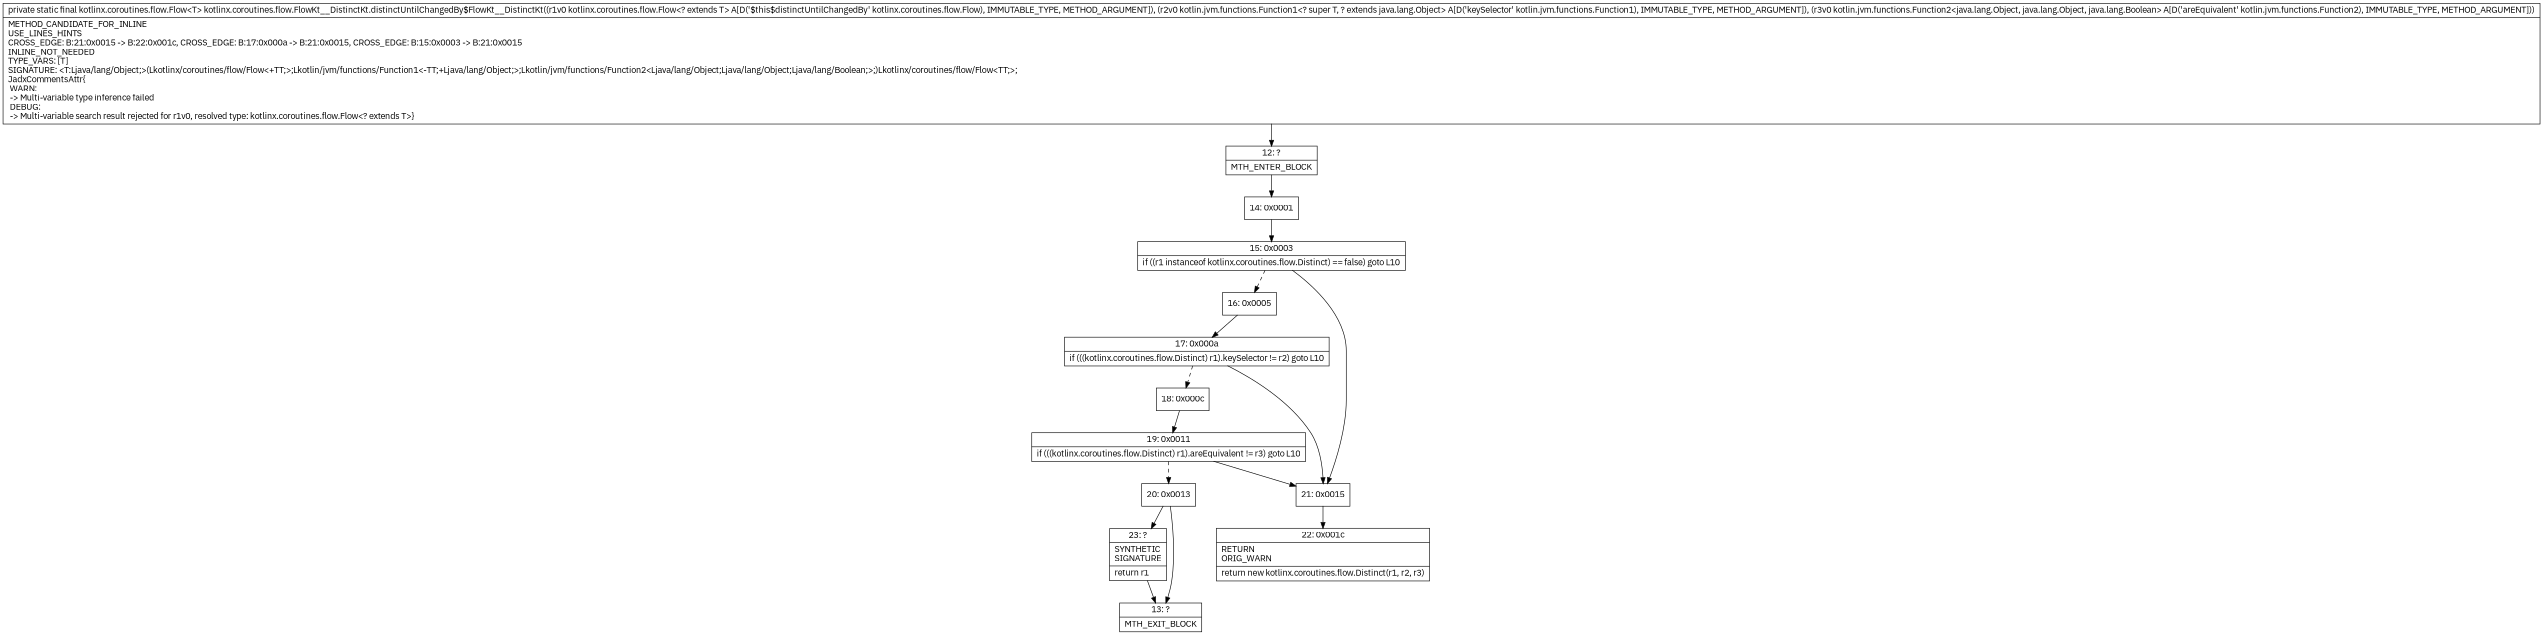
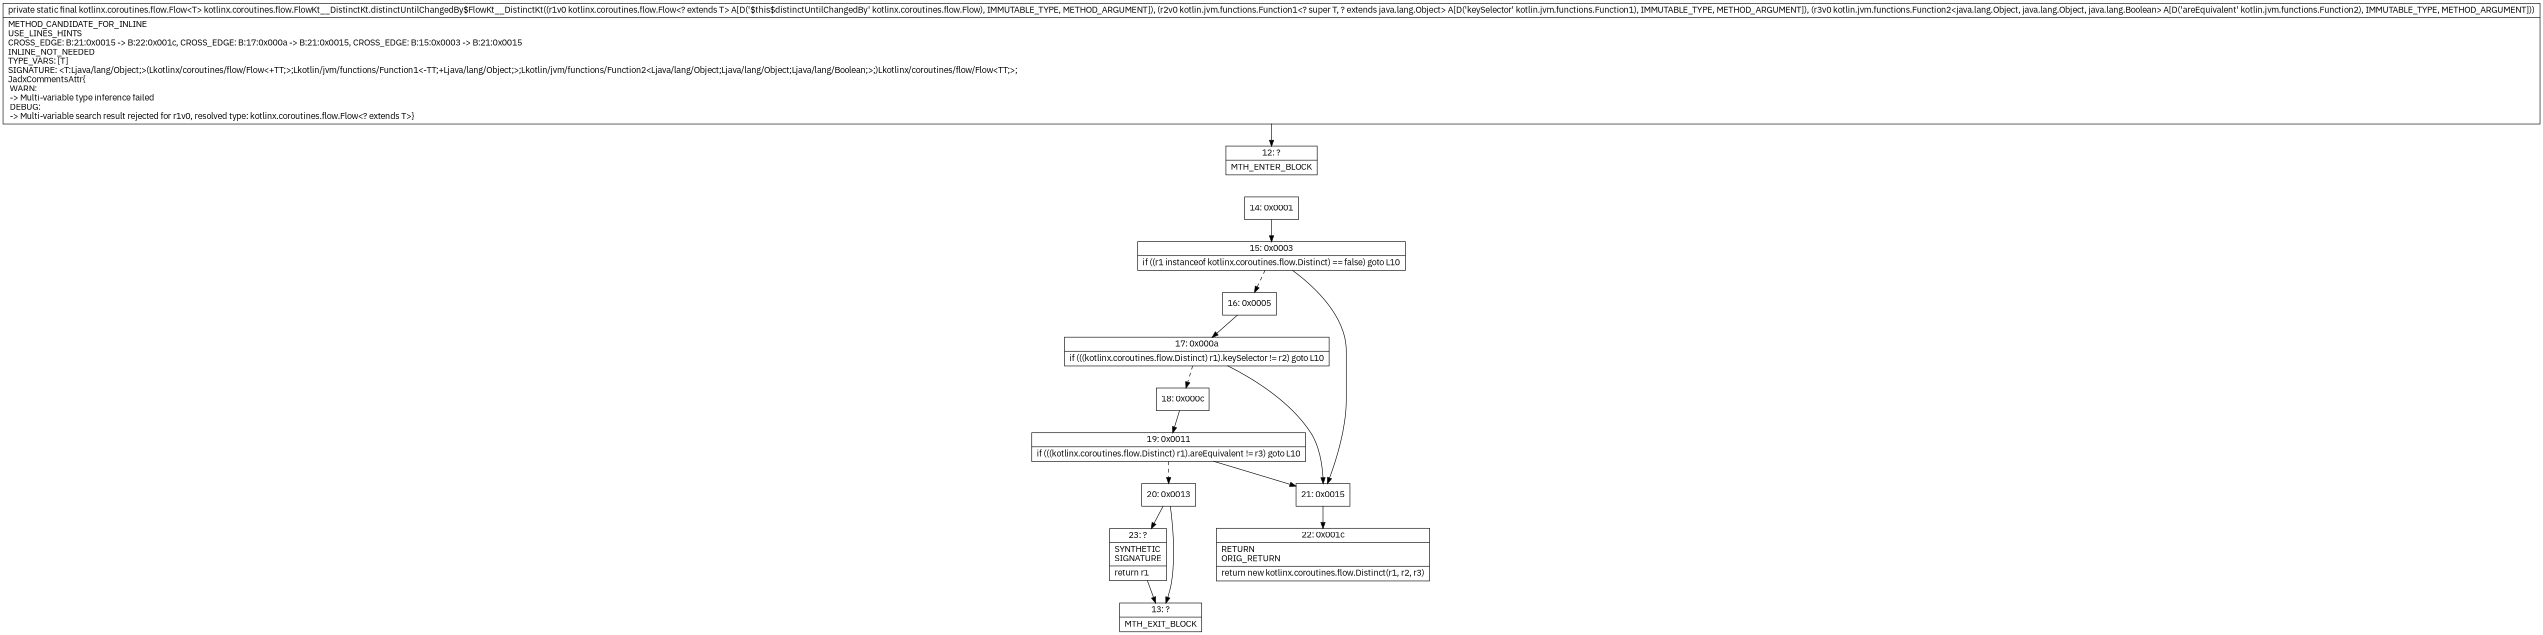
edge "12: ?" -> "14: 0x0001": removed
node "22: 0x001c": text "ORIG_WARN" -> "ORIG_RETURN"
